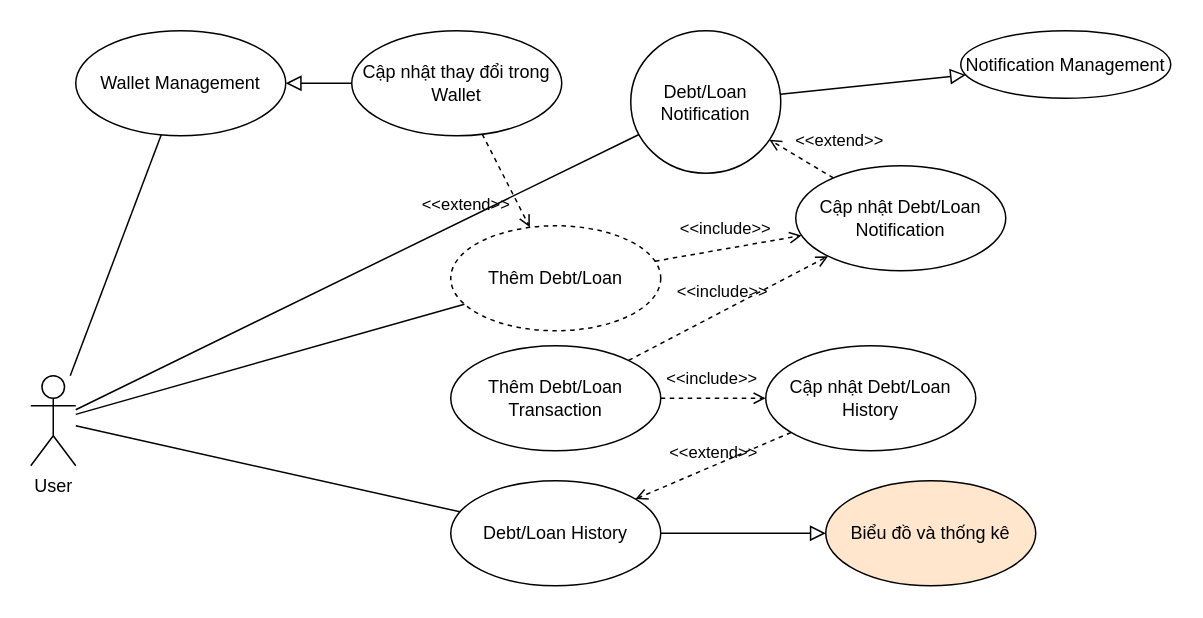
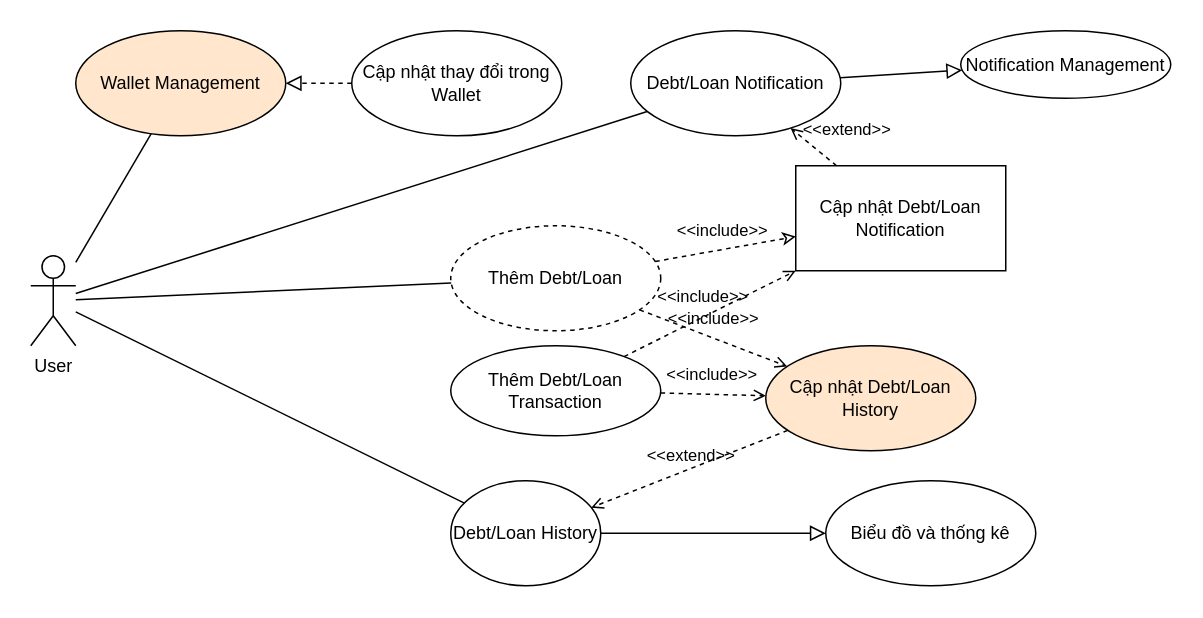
node "Wallet Management": fillcolor #ffffff -> #ffe6cc
edge "Cập nhật thay đổi trong Wallet" -> "Wallet Management": style solid -> dashed
node "Debt/Loan Notification": size 150x143 -> 210x105
edge "Cập nhật thay đổi trong Wallet" -> "Thêm Debt/Loan": removed, label "<<extend>>"
node "Cập nhật Debt/Loan Notification": shape ellipse -> rectangle
edge "Thêm Debt/Loan" -> "Cập nhật Debt/Loan Notification": arrowhead open -> classic
edge "Thêm Debt/Loan" -> "Cập nhật Debt/Loan History": added, label "<<include>>"
node "Thêm Debt/Loan Transaction": size 210x105 -> 210x90
node "Cập nhật Debt/Loan History": fillcolor #ffffff -> #ffe6cc
node "User": moved (53, 421) -> (53, 301)
node "Debt/Loan History": size 210x105 -> 150x105
node "Biểu đồ và thống kê": fillcolor #ffe6cc -> #ffffff
